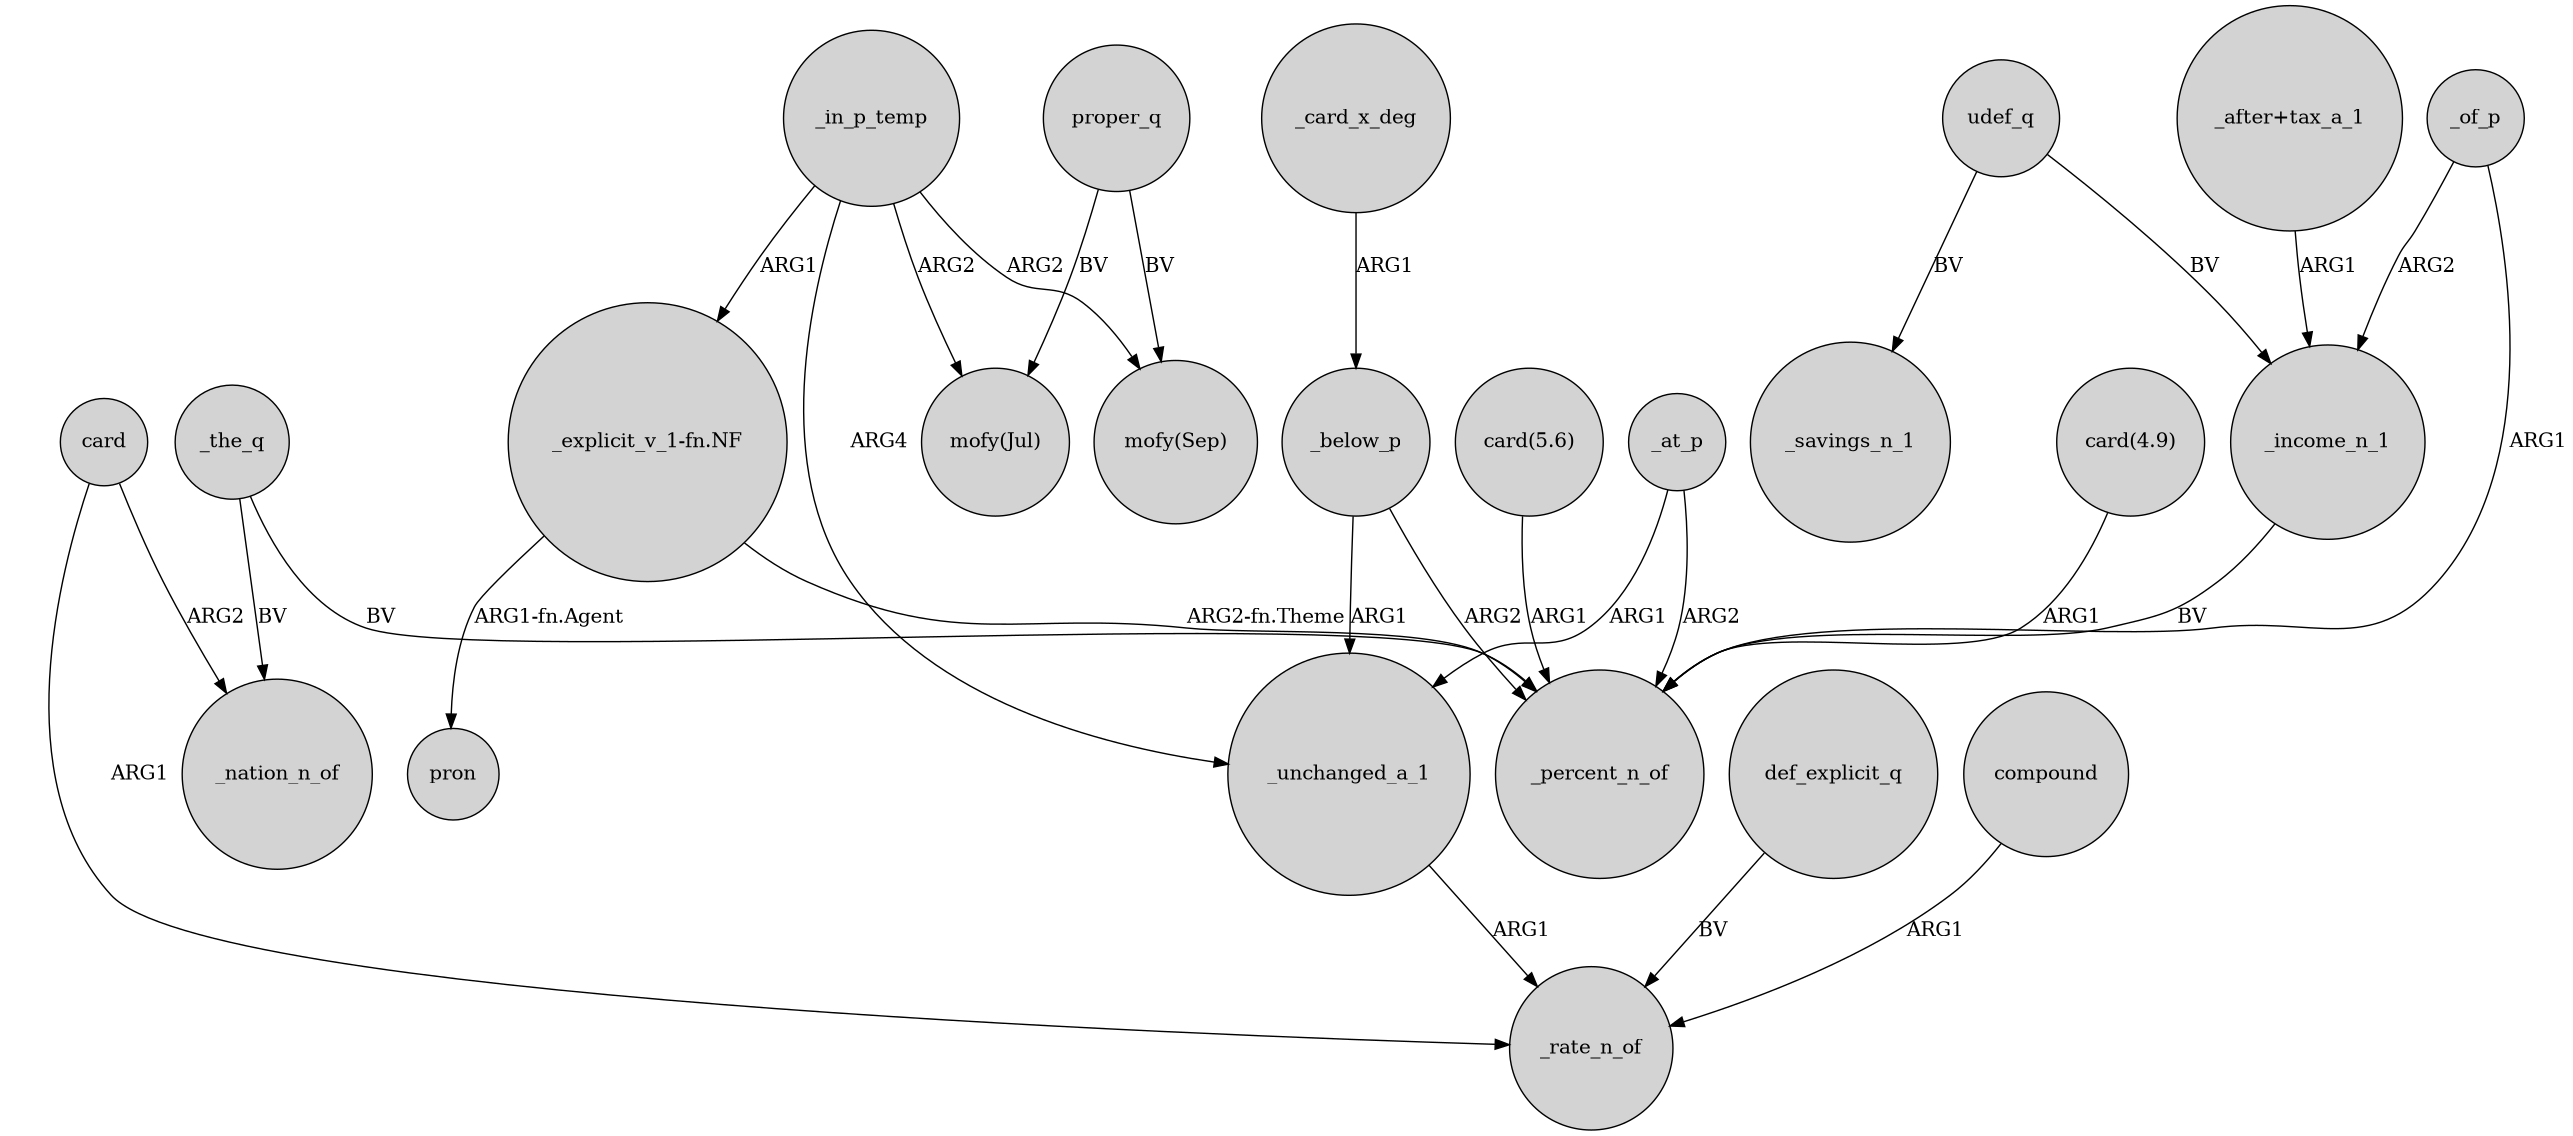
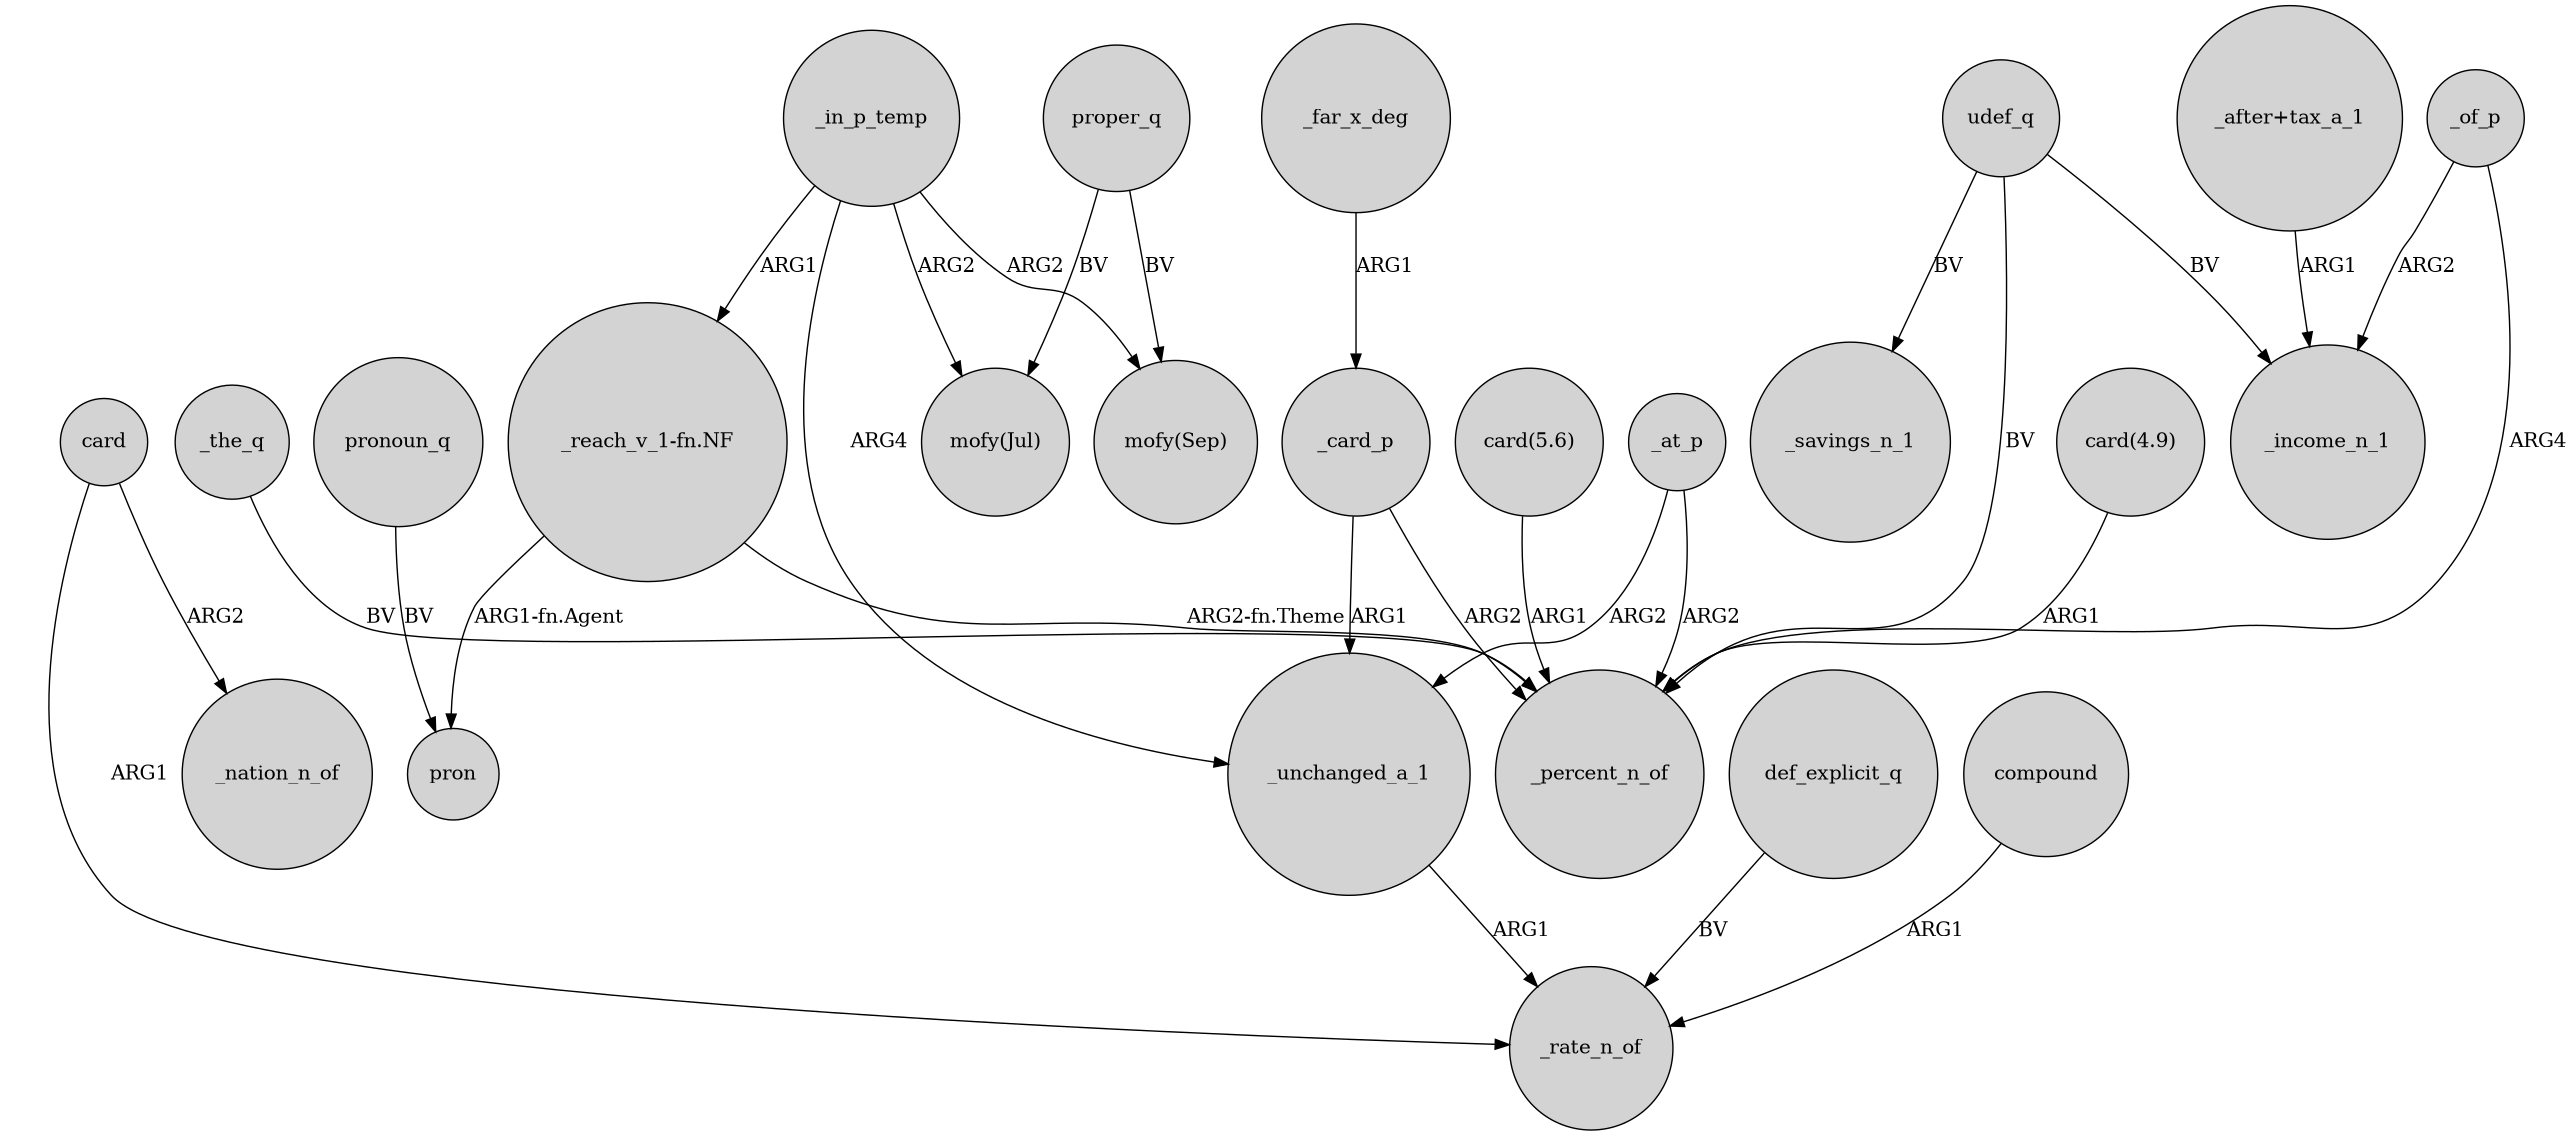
node "_card_x_deg": label "_card_x_deg" -> "_far_x_deg"
node "pronoun_q": added
node "_explicit_v_1-fn.NF": label "_explicit_v_1-fn.NF" -> "_reach_v_1-fn.NF"
node "_below_p": label "_below_p" -> "_card_p"
edge "_of_p" -> "_percent_n_of": label "ARG1" -> "ARG4"
edge "_the_q" -> "_nation_n_of": removed, label "BV"
edge "_at_p" -> "_unchanged_a_1": label "ARG1" -> "ARG2"
edge "_income_n_1" -> "_percent_n_of": now "udef_q" -> "_percent_n_of"
